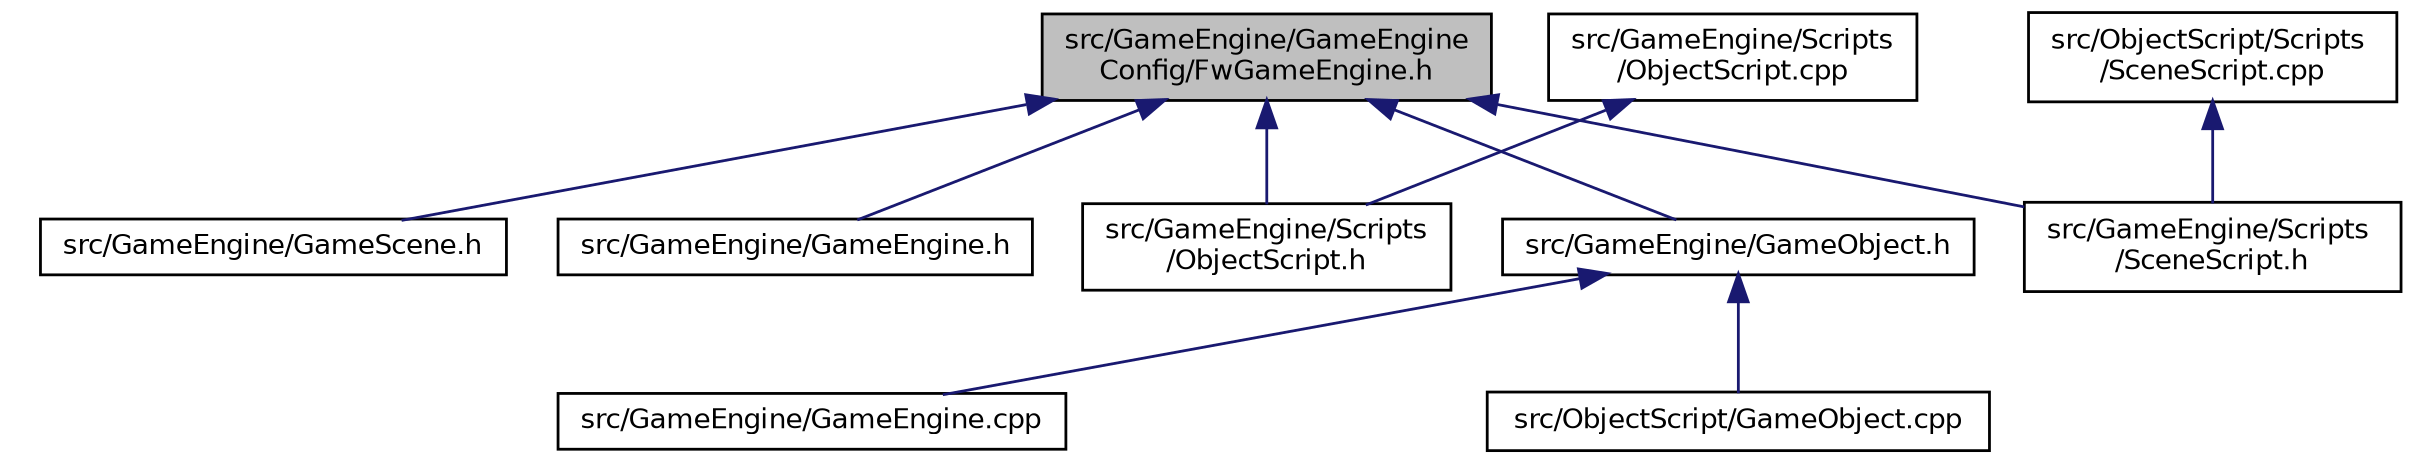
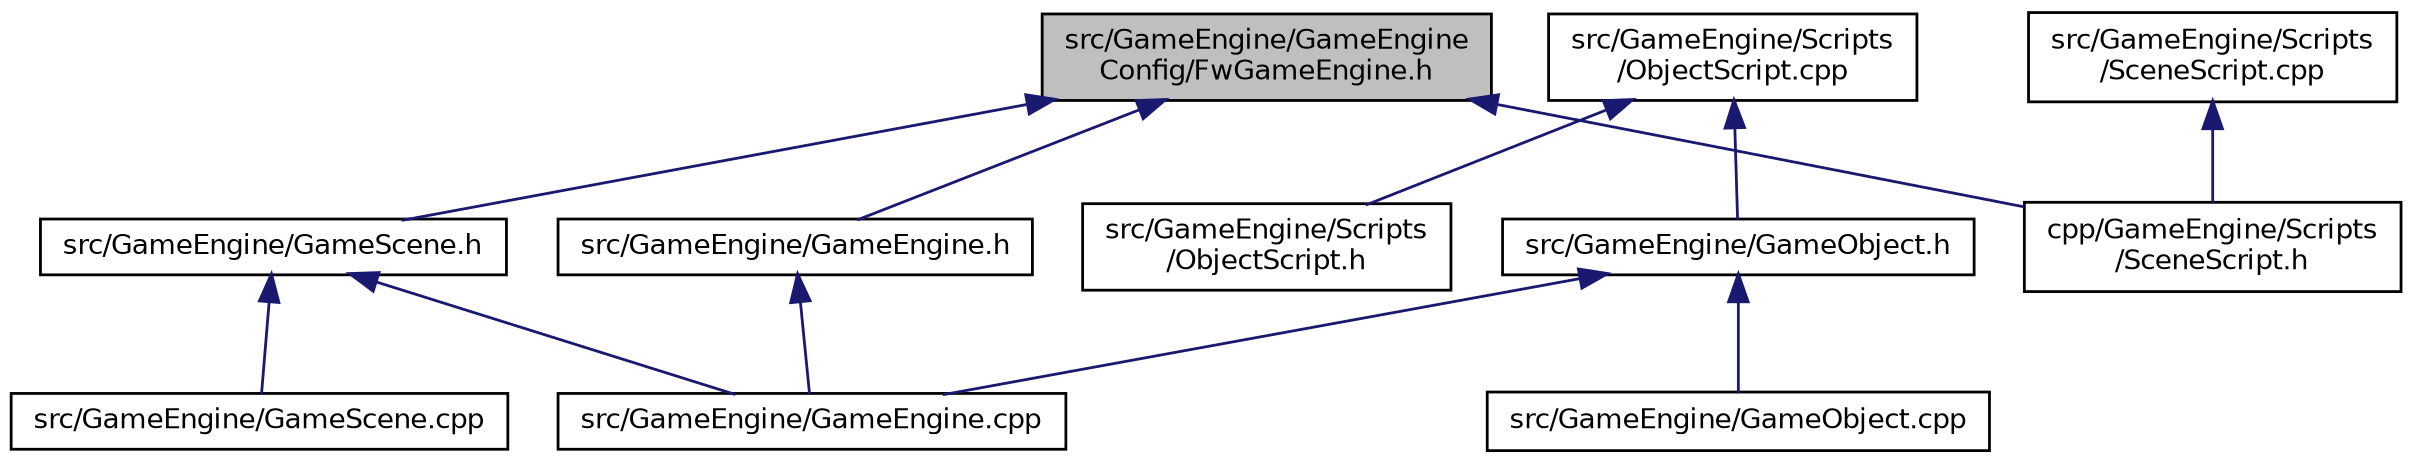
node "src/ObjectScript/Scripts /SceneScript.cpp": label "src/ObjectScript/Scripts /SceneScript.cpp" -> "src/GameEngine/Scripts /SceneScript.cpp"
edge "src/GameEngine/GameObject.h" -> "src/GameEngine/GameEngine Config/FwGameEngine.h": now "src/GameEngine/GameObject.h" -> "src/GameEngine/Scripts /ObjectScript.cpp"
edge "src/GameEngine/Scripts /ObjectScript.h" -> "src/GameEngine/GameEngine Config/FwGameEngine.h": removed
node "src/GameEngine/Scripts /SceneScript.h": label "src/GameEngine/Scripts /SceneScript.h" -> "cpp/GameEngine/Scripts /SceneScript.h"
edge "src/GameEngine/GameEngine.cpp" -> "src/GameEngine/GameScene.h": added
edge "src/GameEngine/GameEngine.cpp" -> "src/GameEngine/GameEngine.h": added
node "src/GameEngine/GameScene.cpp": added
node "src/ObjectScript/GameObject.cpp": label "src/ObjectScript/GameObject.cpp" -> "src/GameEngine/GameObject.cpp"
